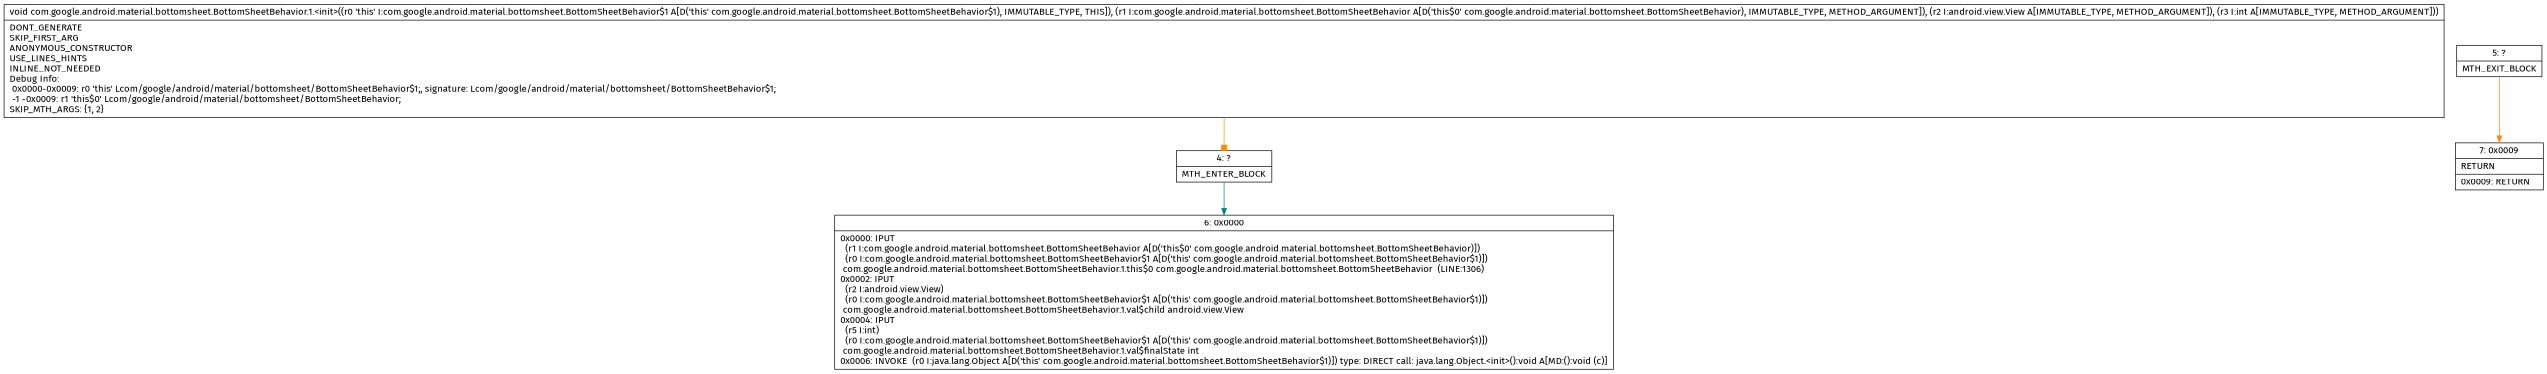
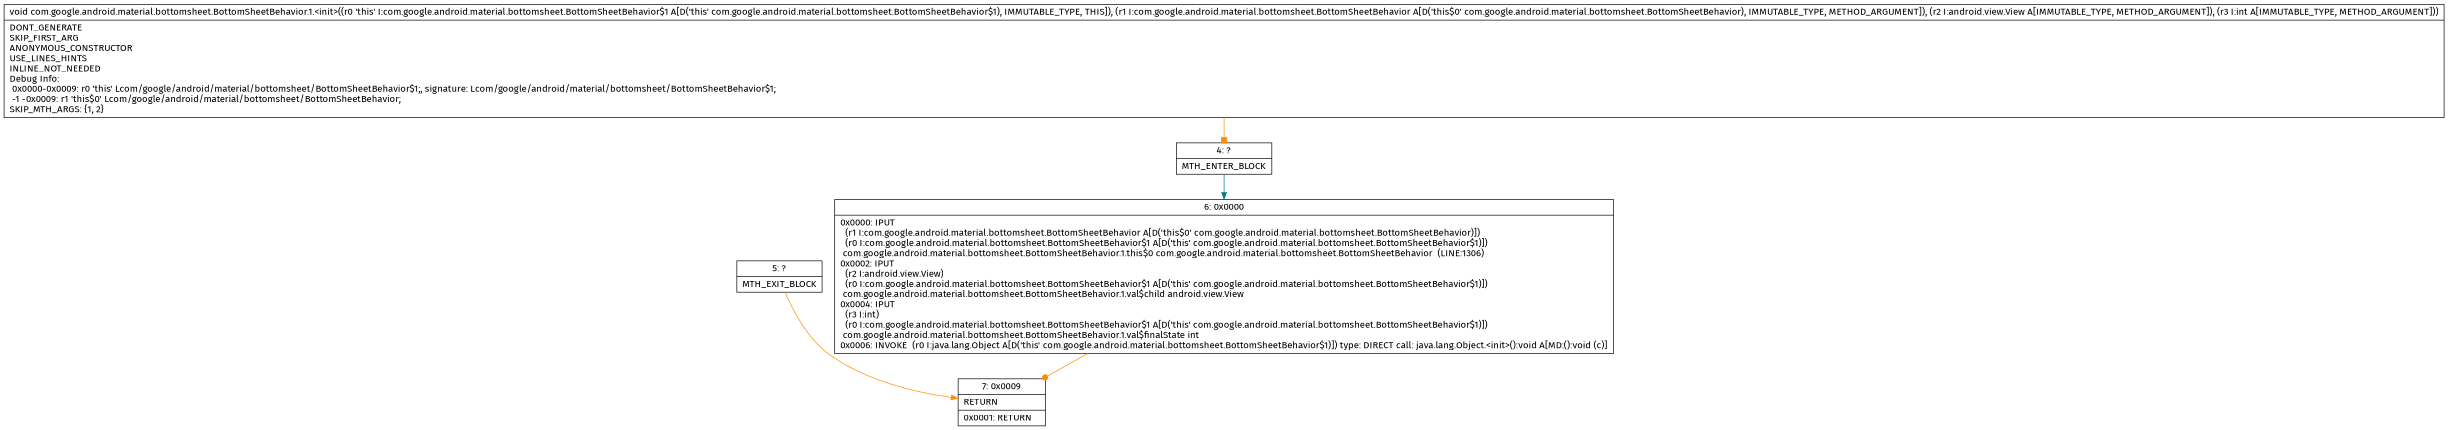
node "7: 0x0009": text "0x0009: RETURN" -> "0x0001: RETURN"
node "6: 0x0000": text "(r5 I:int)" -> "(r3 I:int)"
edge "6: 0x0000" -> "7: 0x0009": added
